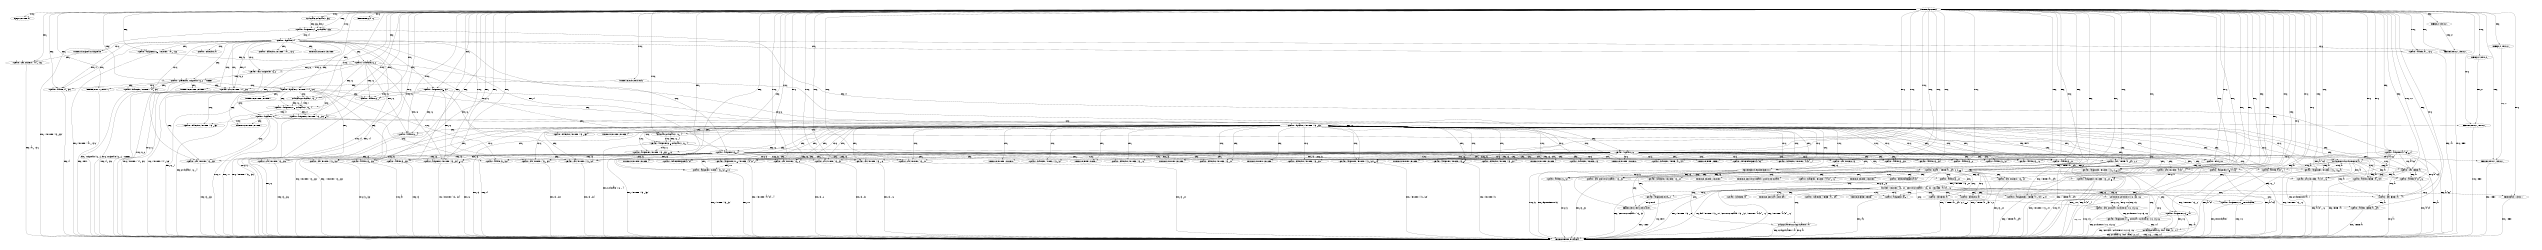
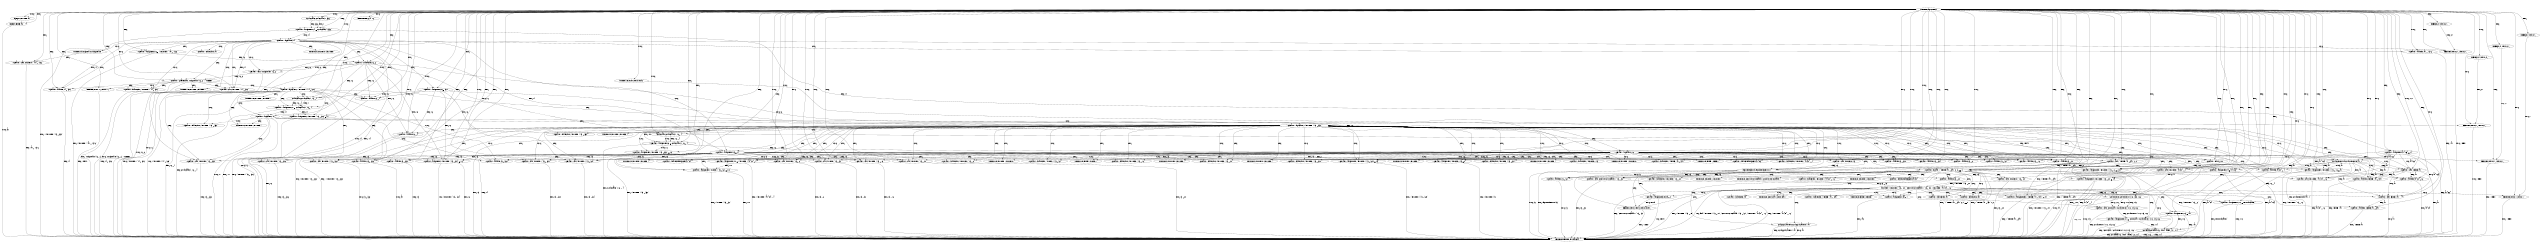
edge "(METHOD,tftp_connect)" -> "(<operator>.assignment,v8 = Curl_ccalloc(1, v6 + 4))": added, label "DDG:"
node "(PARAM,_BYTE *a2)": added
node "(LITERAL,7,return 7;)": added
node "(<operator>.indirection,*(_DWORD *)(*a1 + 1576))": removed
edge "(UNKNOWN,result,return result;)" -> "(<operator>.cast,(_DWORD *)(v4 + 328))": now "(METHOD,tftp_connect)" -> "(<operator>.cast,(_DWORD *)(v4 + 328))"
edge "(<operator>.logicalNot,!*(_DWORD *)(v5 + 332))" -> "(<operator>.assignment,v8 = Curl_ccalloc(1, v6 + 4))": label "CDG: " -> "DDG: 100"
edge "(<operator>.assignment,v5 = v4)" -> "(<operator>.cast,(_DWORD *)(v5 + 328))": removed, label "DDG: v5"
edge "(<operator>.assignment,v5 = v4)" -> "(<operator>.addition,v5 + 324)": label "DDG: v5" -> "DDG: 1"
node "(<operator>.indirection,*(_DWORD *)(v5 + 8))": added
node "(RETURN,and 7;,return 7;)": label "(RETURN,and 7;,return 7;)" -> "(RETURN,return 7;,return 7;)"
